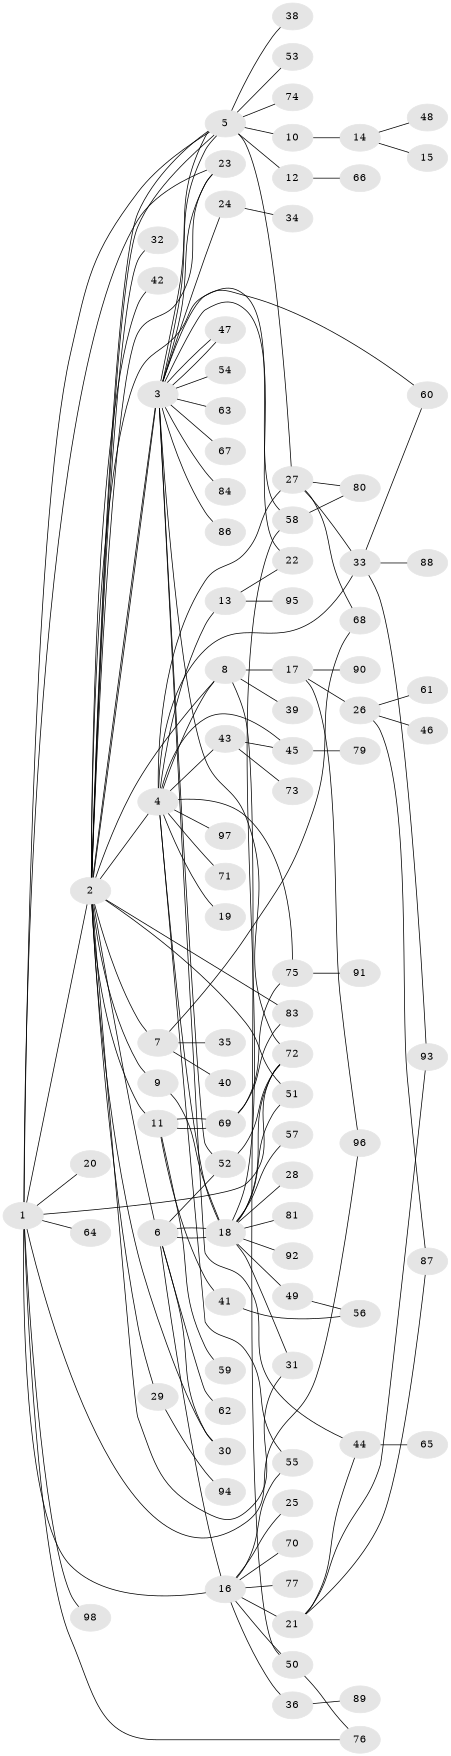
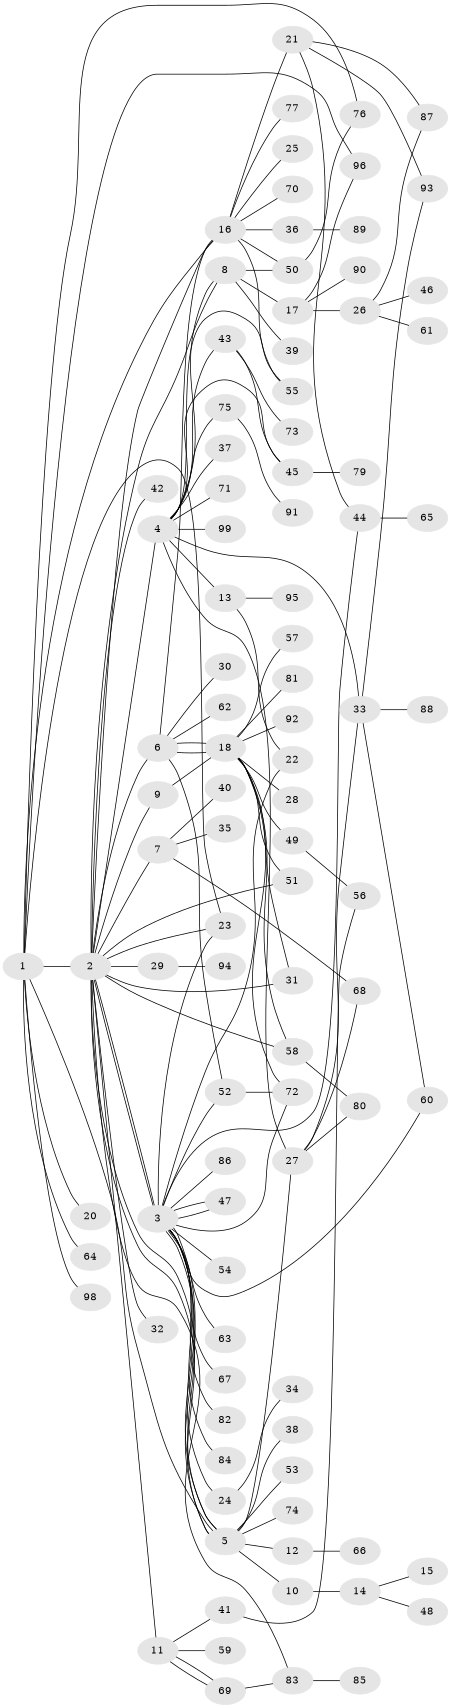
node "97": label "97" -> "37"
node "19": label "19" -> "99"
edge "75" -- "69": removed
edge "4" -- "18": removed
edge "2" -- "30": now "2" -- "16"
edge "72" -- "1": removed
node "82": added
node "85": added
